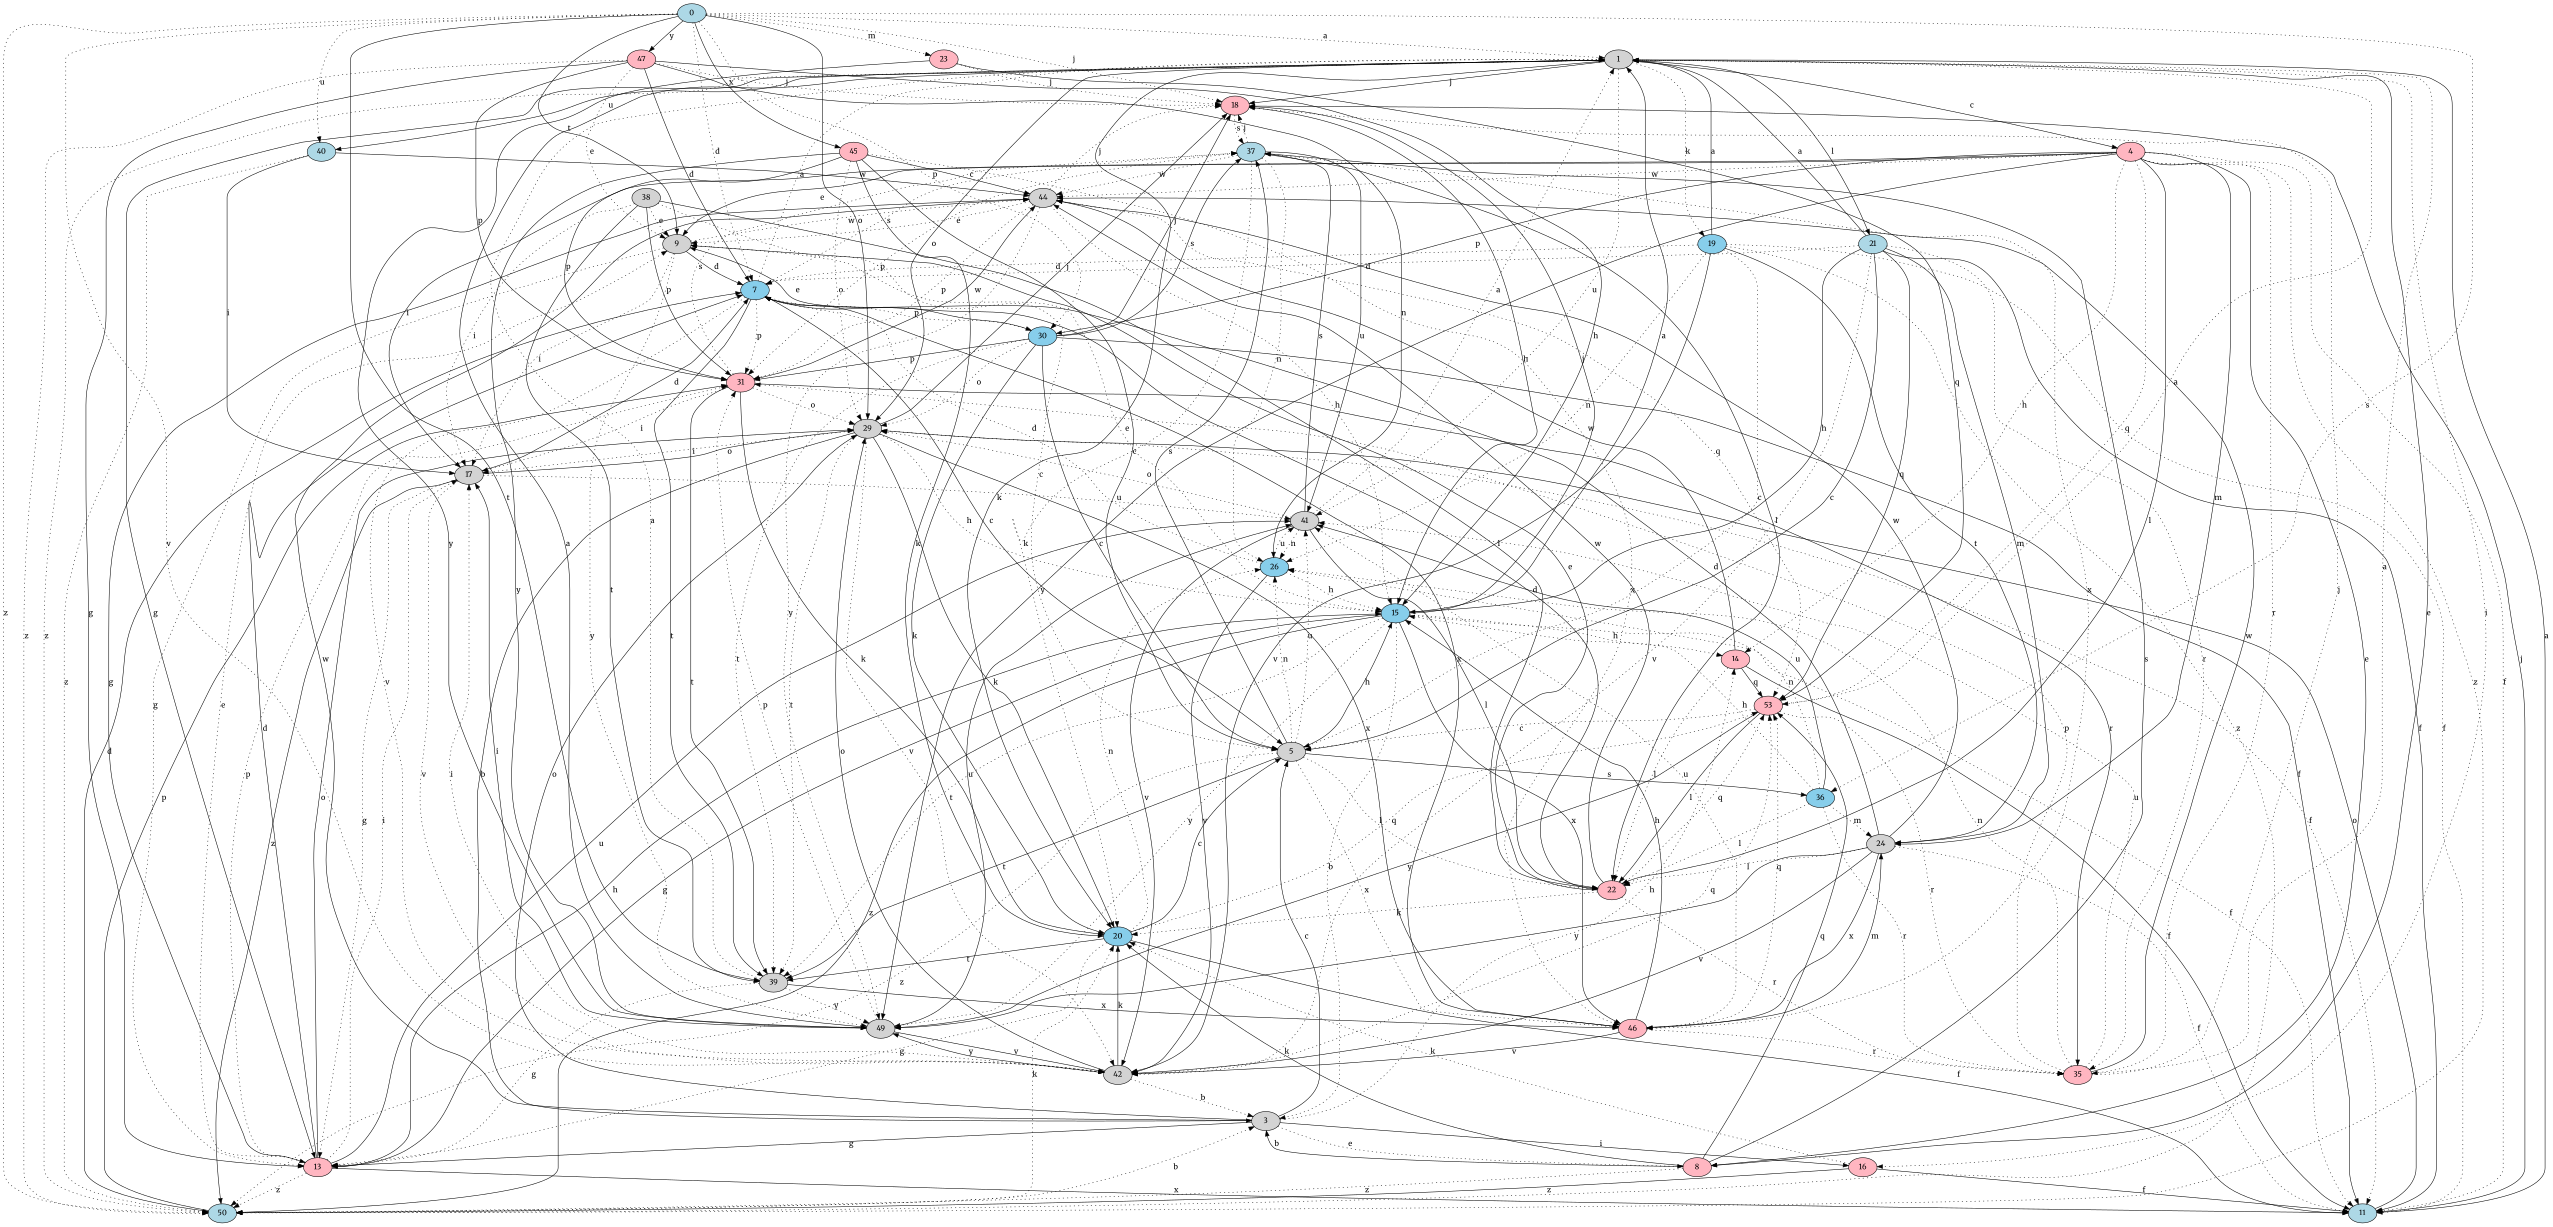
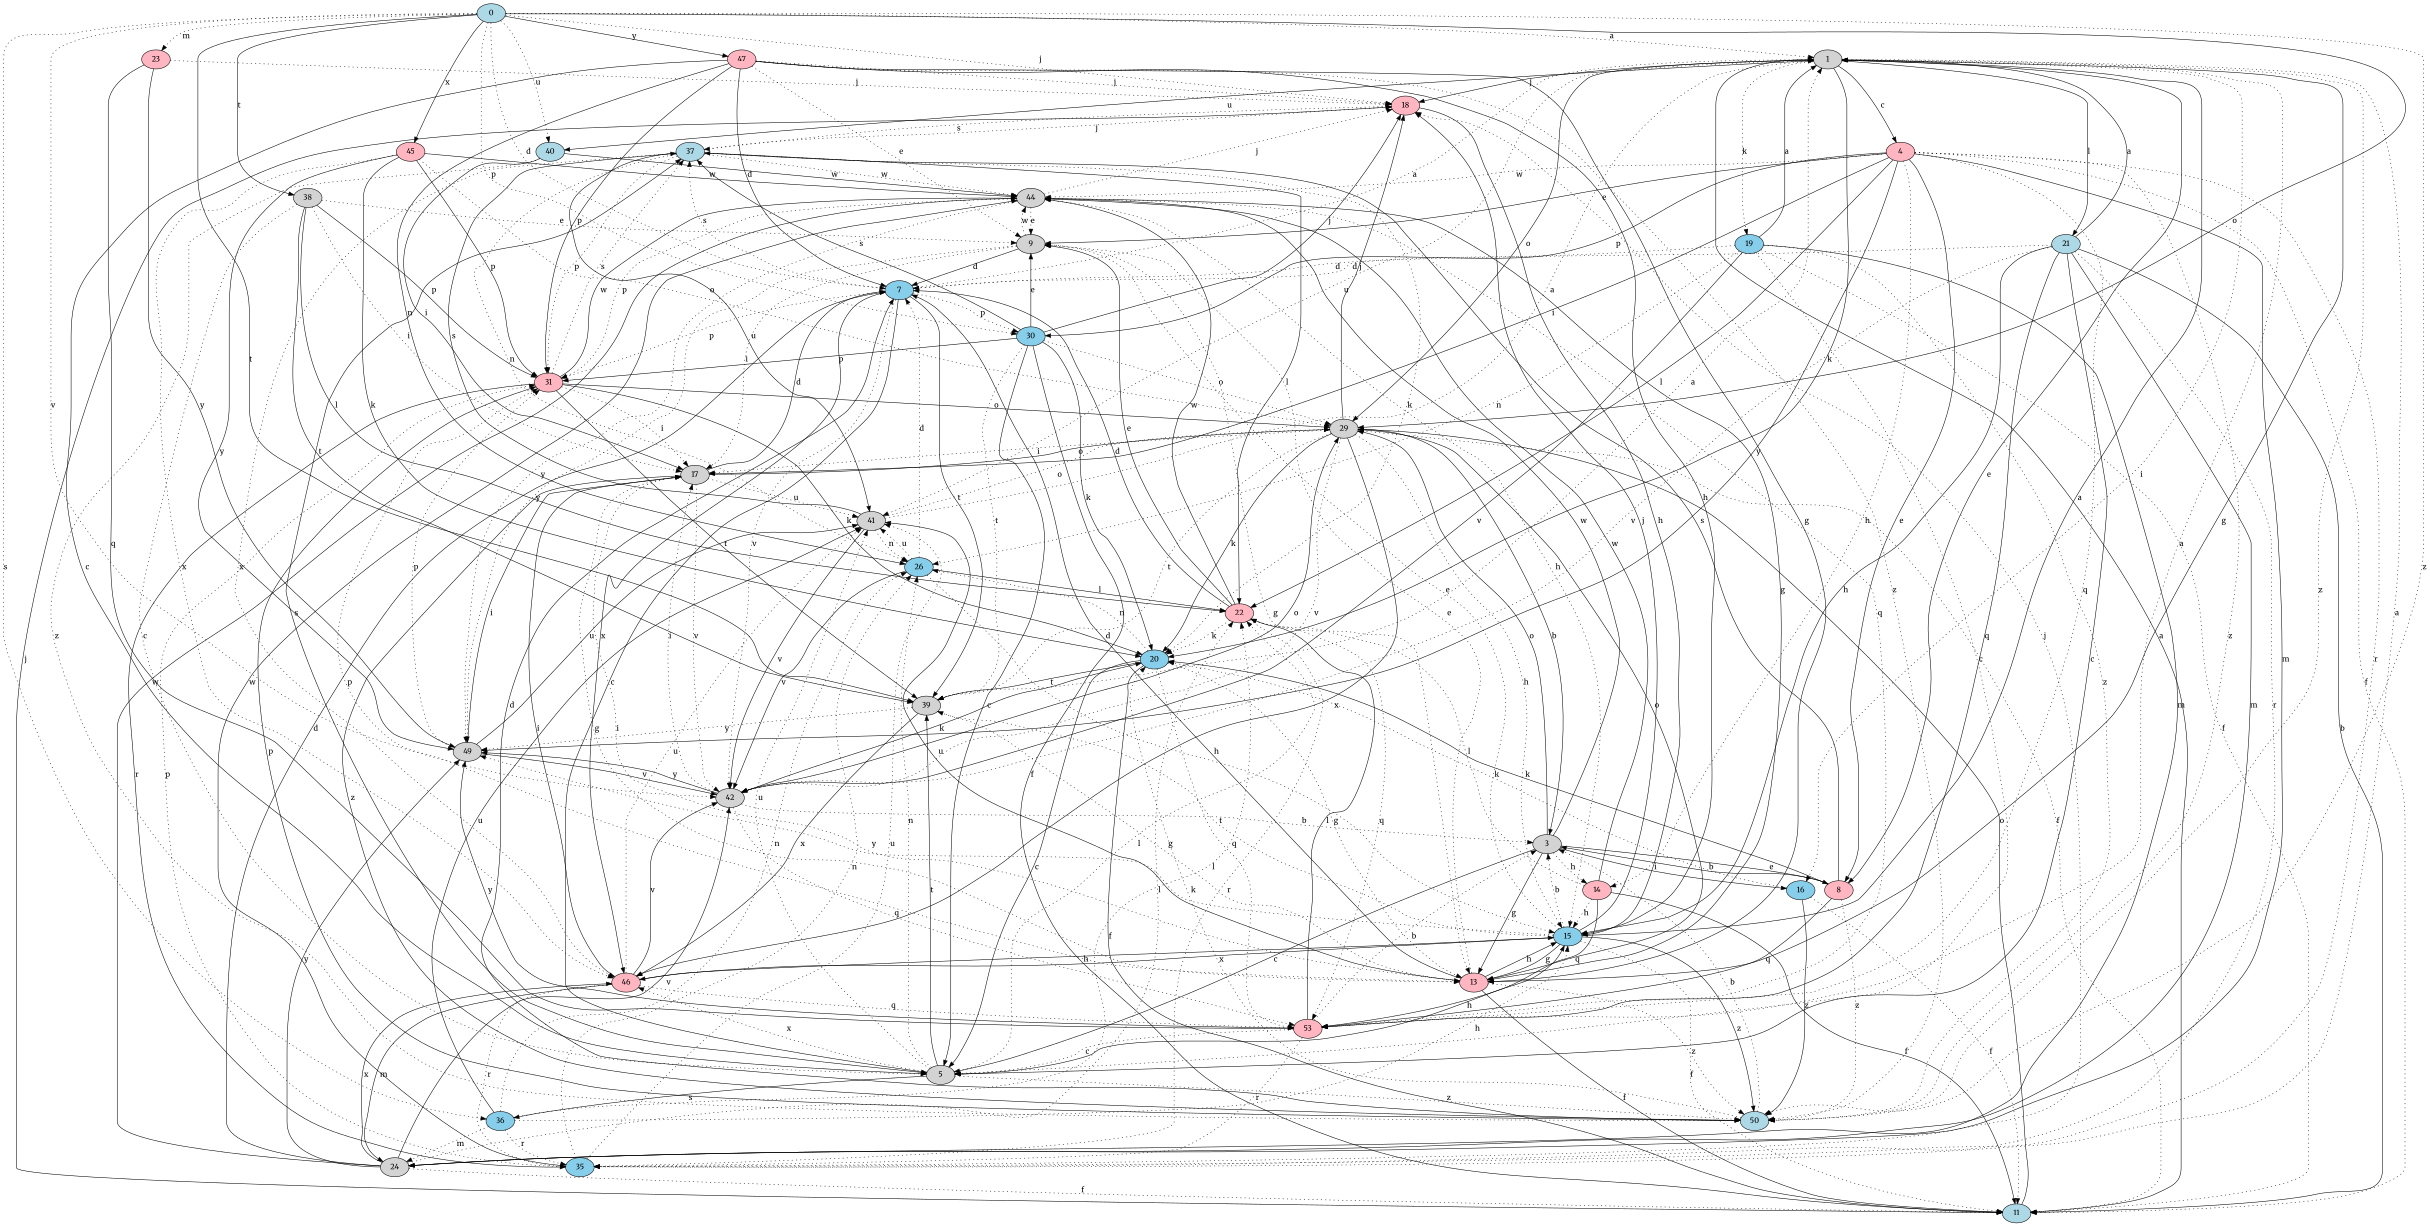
edge "0" -> "9": now "0" -> "38"
edge "49" -> "1": removed, label "a"
edge "45" -> "44": label "c" -> "w"
edge "31" -> "29": style dotted -> solid
edge "45" -> "5": now "47" -> "5"
edge "19" -> "24": label "t" -> "m"
edge "15" -> "14": reversed
edge "46" -> "17": added, label "i"
edge "41" -> "22": now "26" -> "22"
edge "21" -> "11": label "f" -> "b"
edge "53" -> "3": added, label "b"
node "35": fillcolor lightpink -> skyblue
edge "3" -> "8": style dotted -> solid
node "16": fillcolor lightpink -> skyblue
edge "13" -> "11": label "x" -> "f"
edge "16" -> "11": style solid -> dotted
